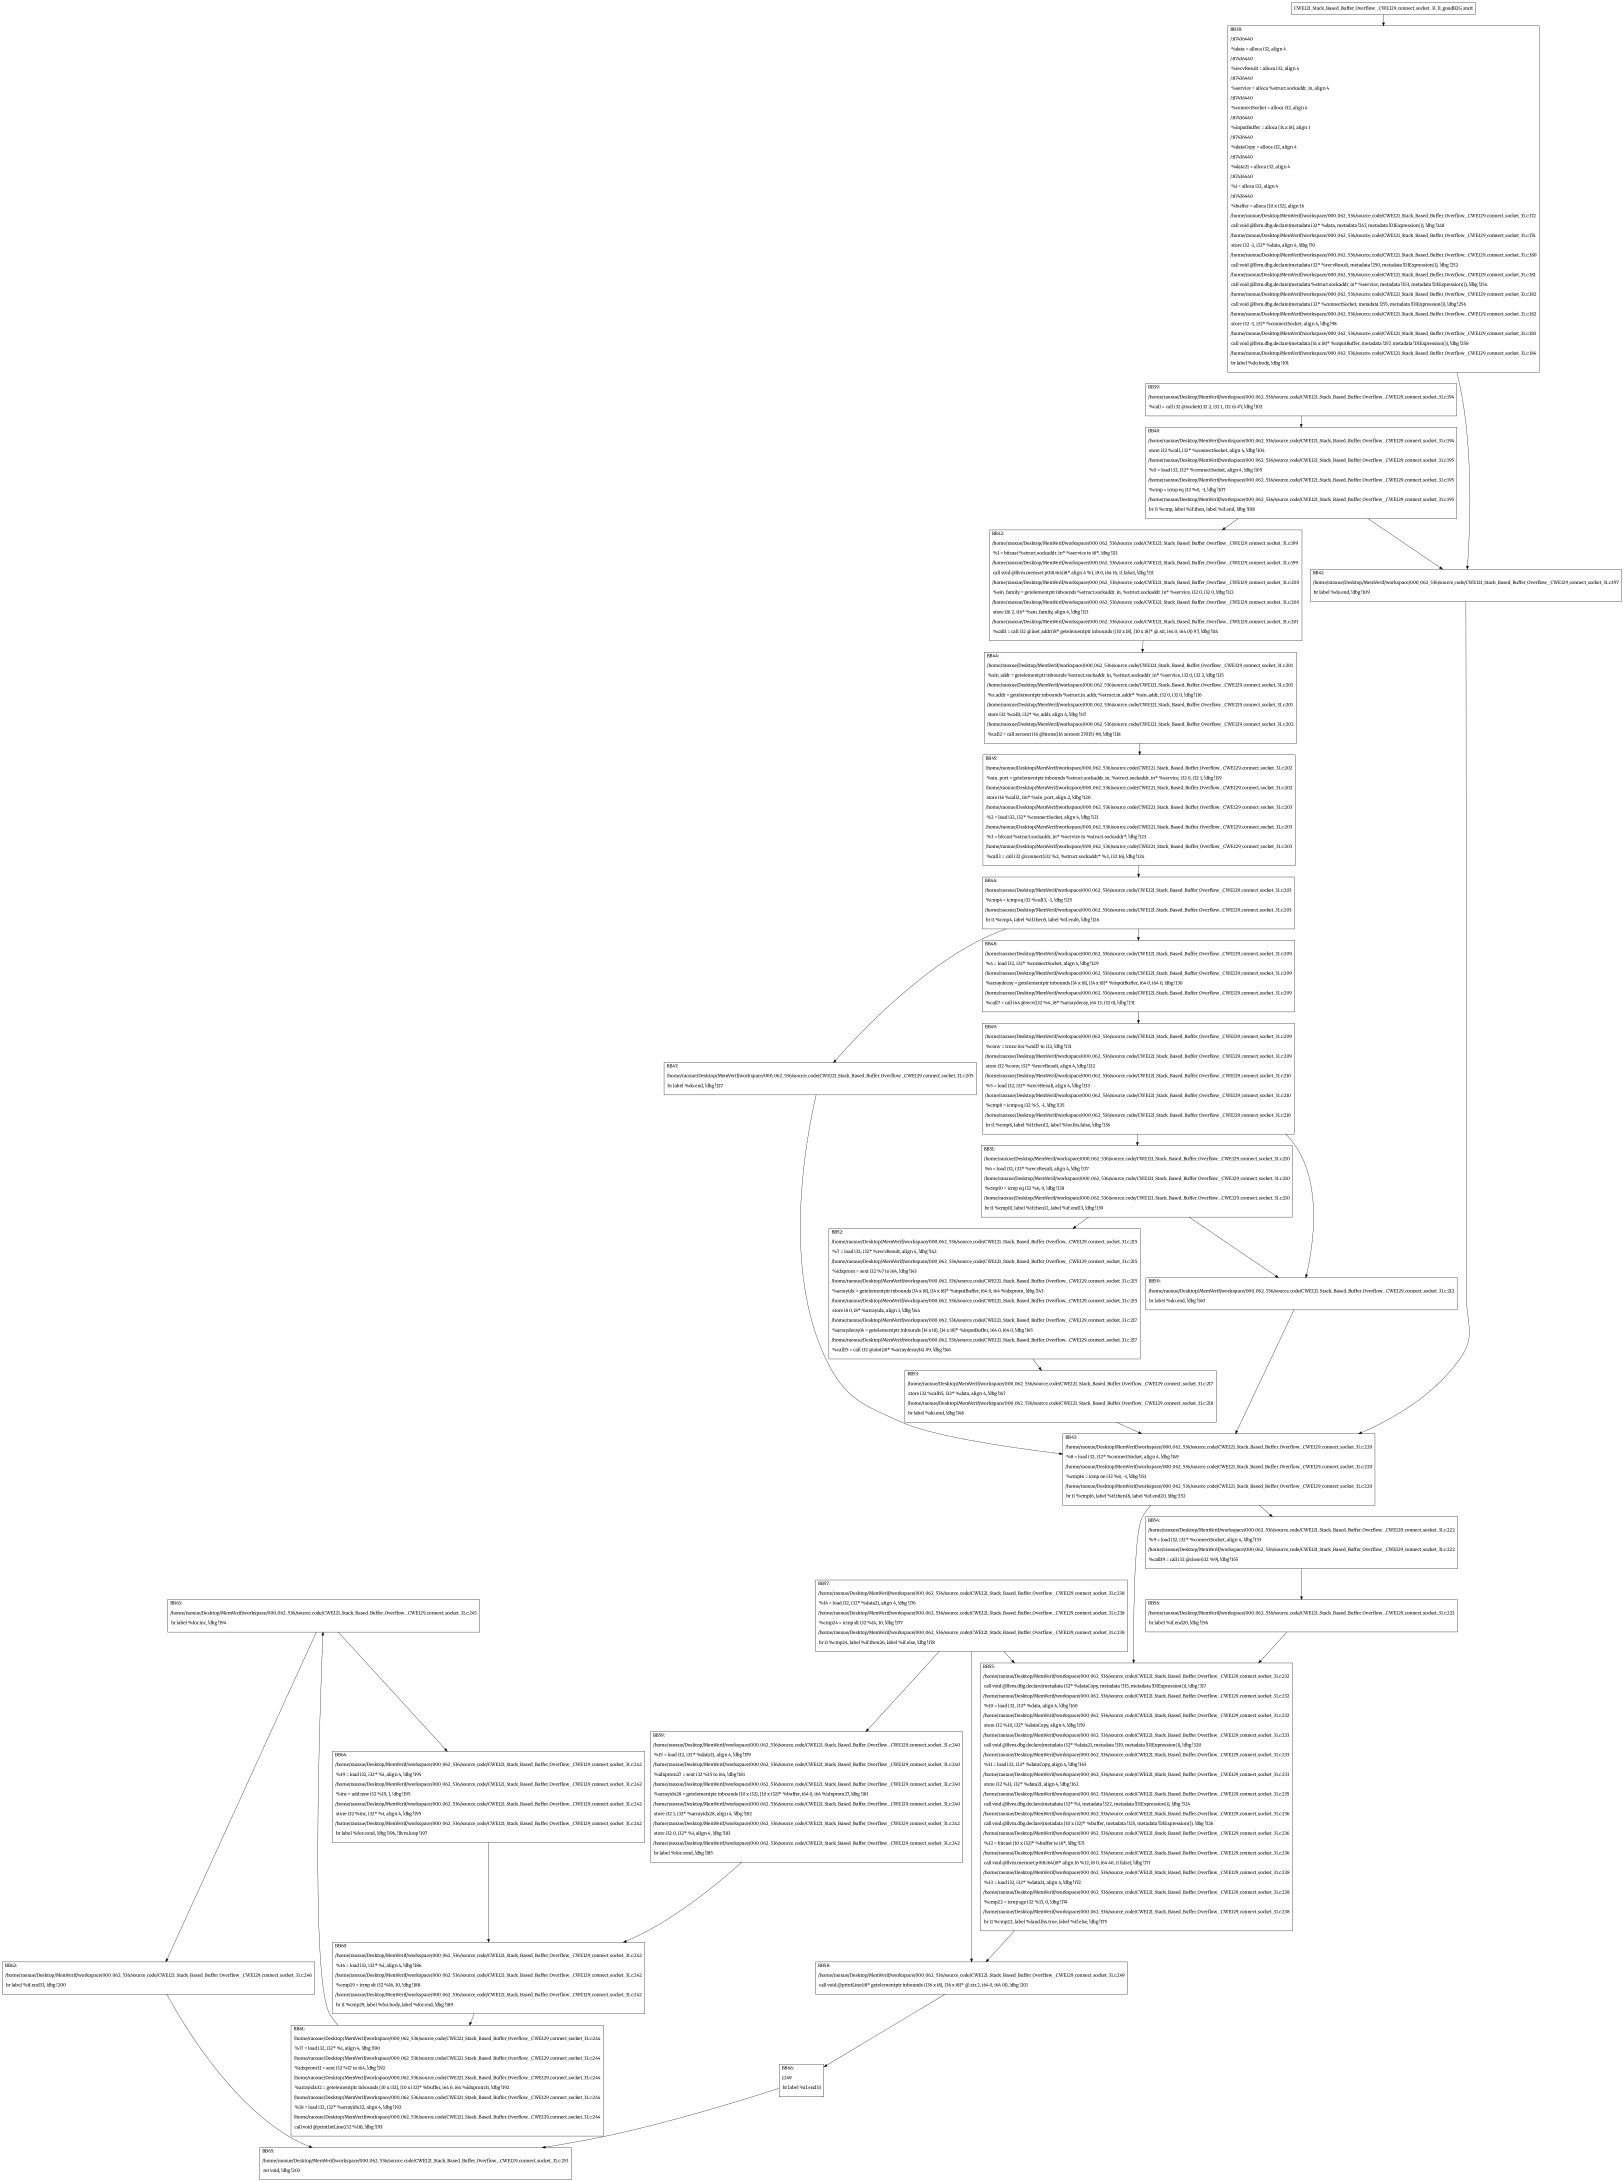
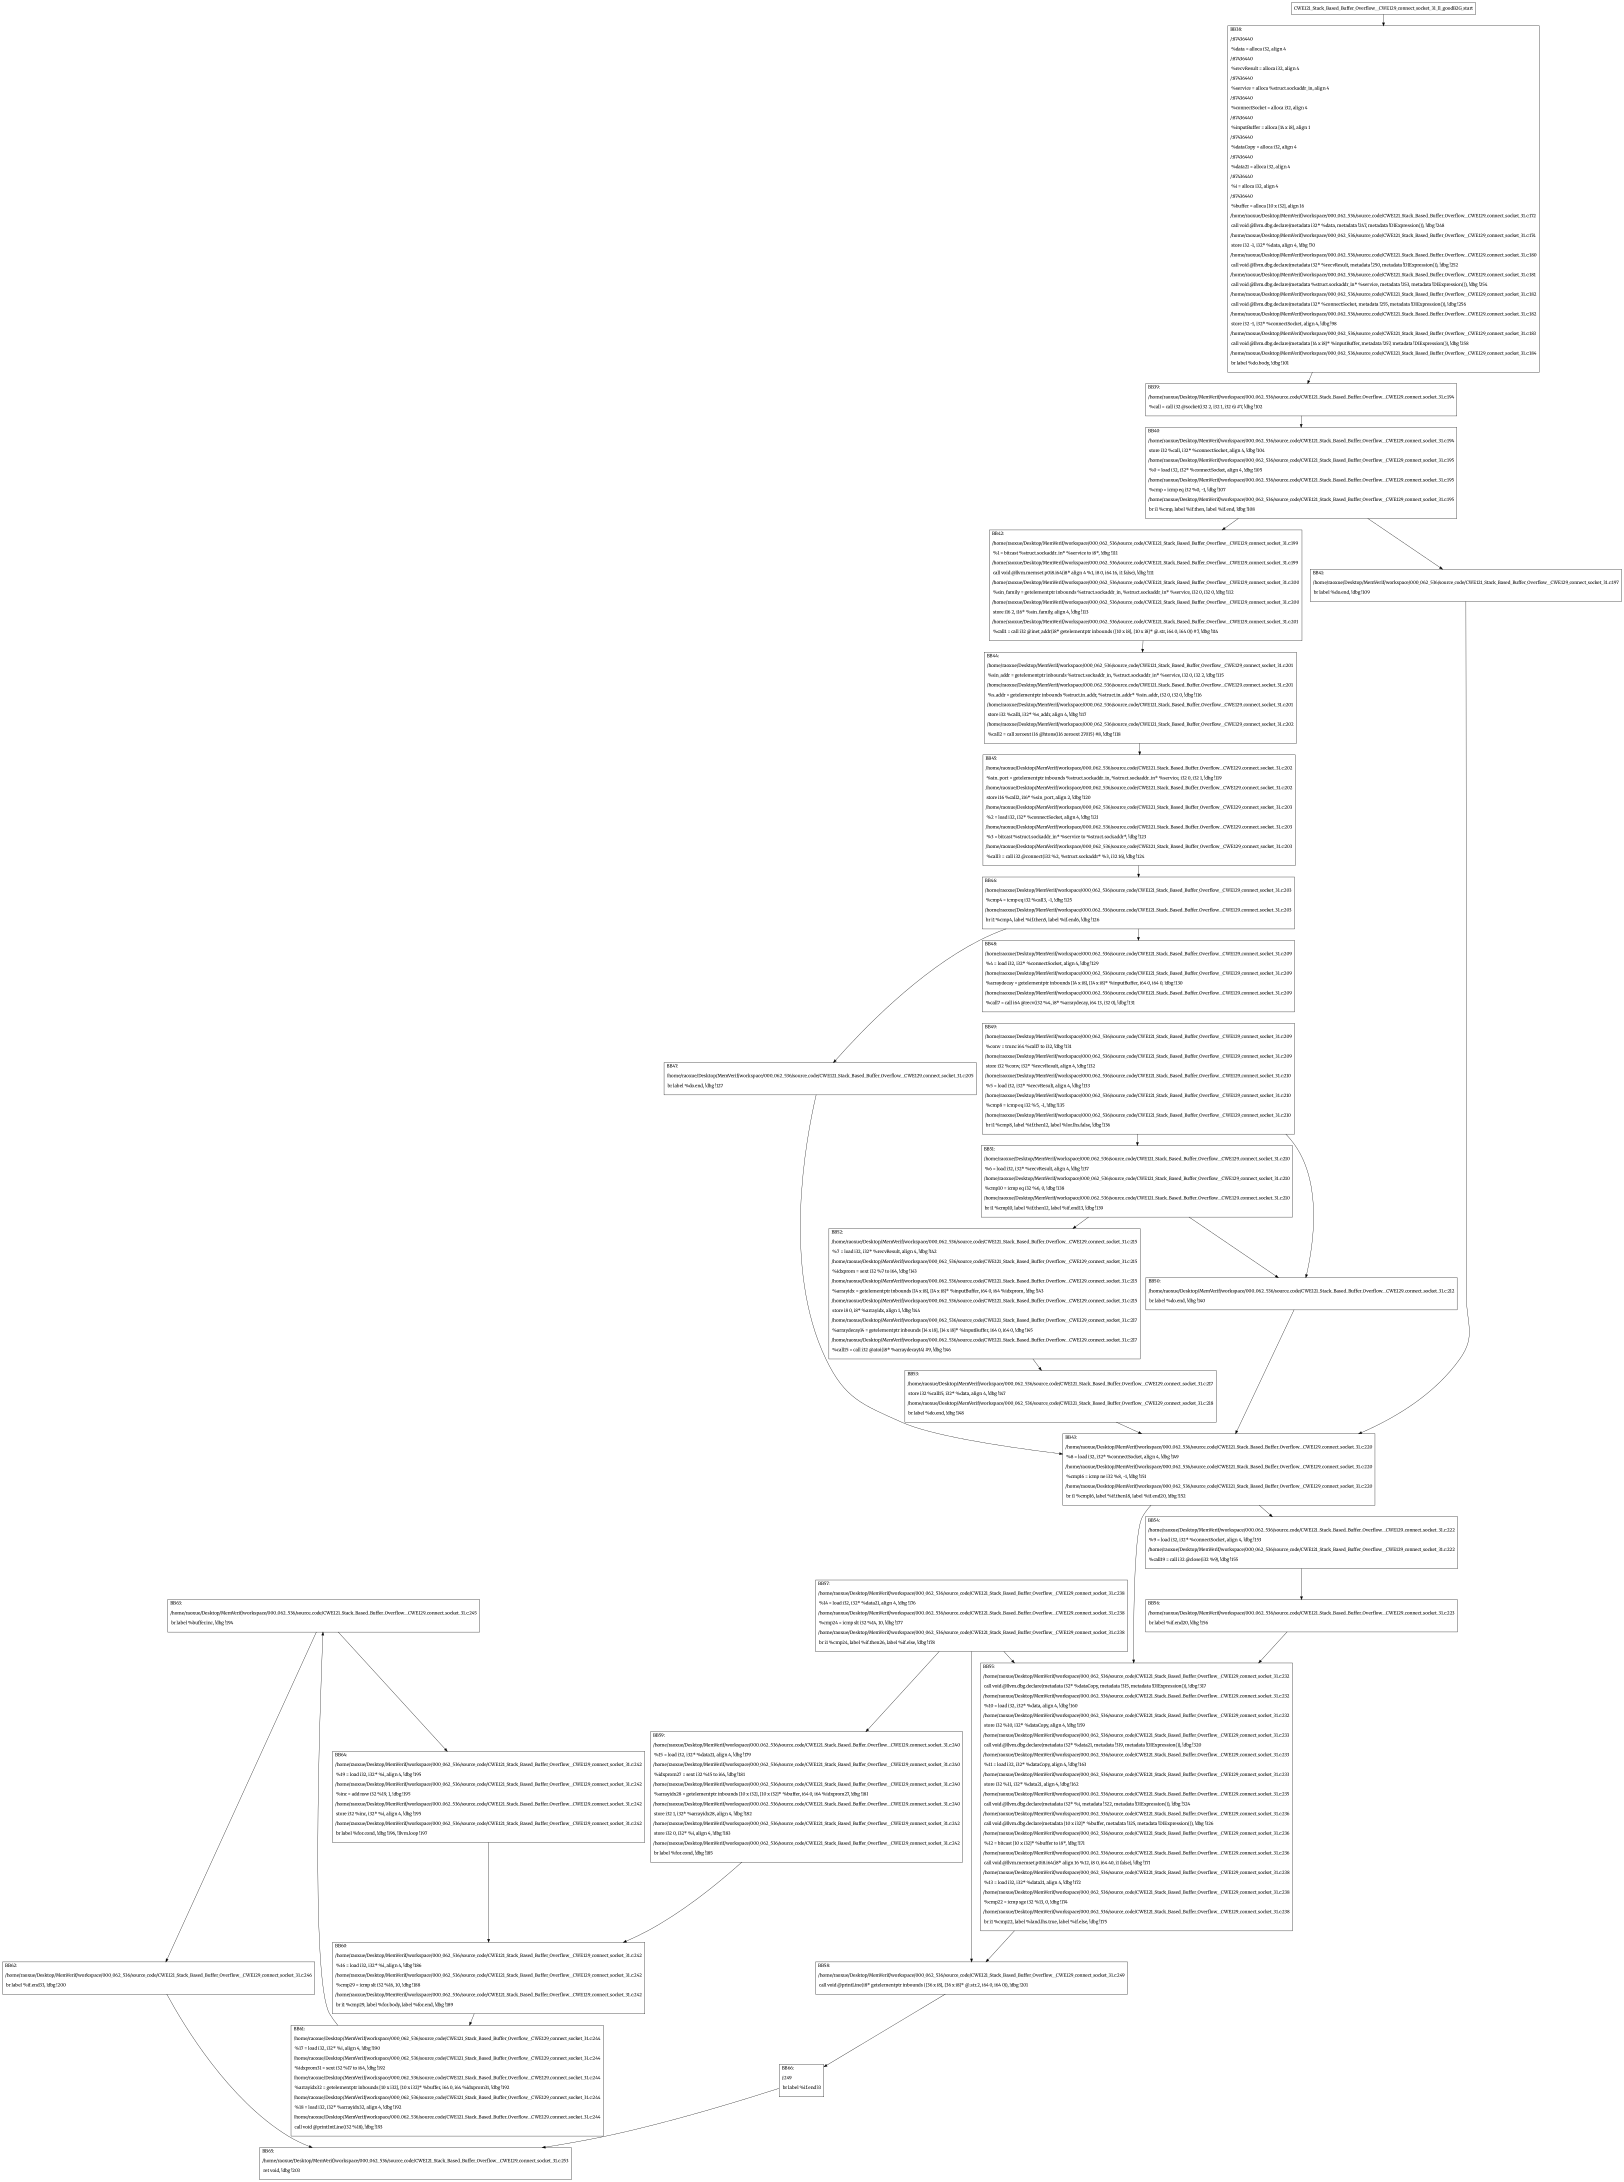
edge "BB38:" -> "BB41:": now "BB38:" -> "BB39:"
edge "BB48:" -> "BB49:": removed
node "BB63:": text "br label %for.inc, !dbg !194" -> "br label %buffer.inc, !dbg !194"
